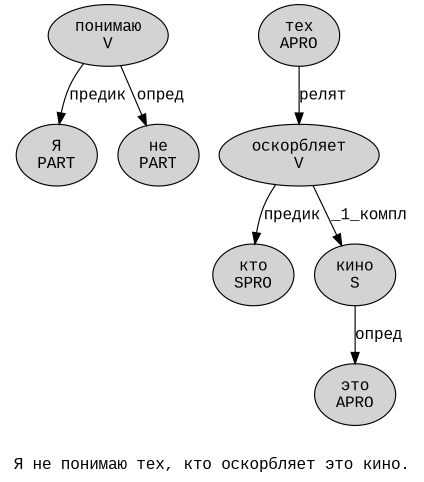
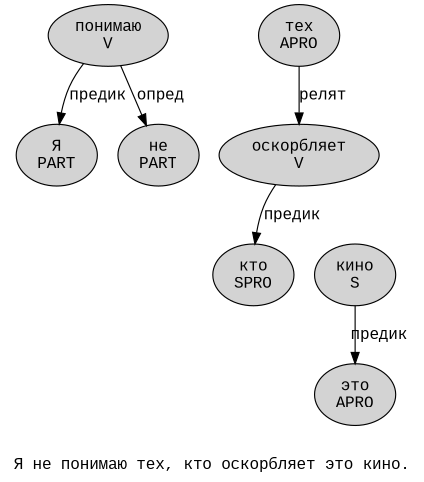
edge "оскорбляет V" -> "кино S": removed, label "_1_компл"
edge "кино S" -> "это APRO": label "опред" -> "предик"
